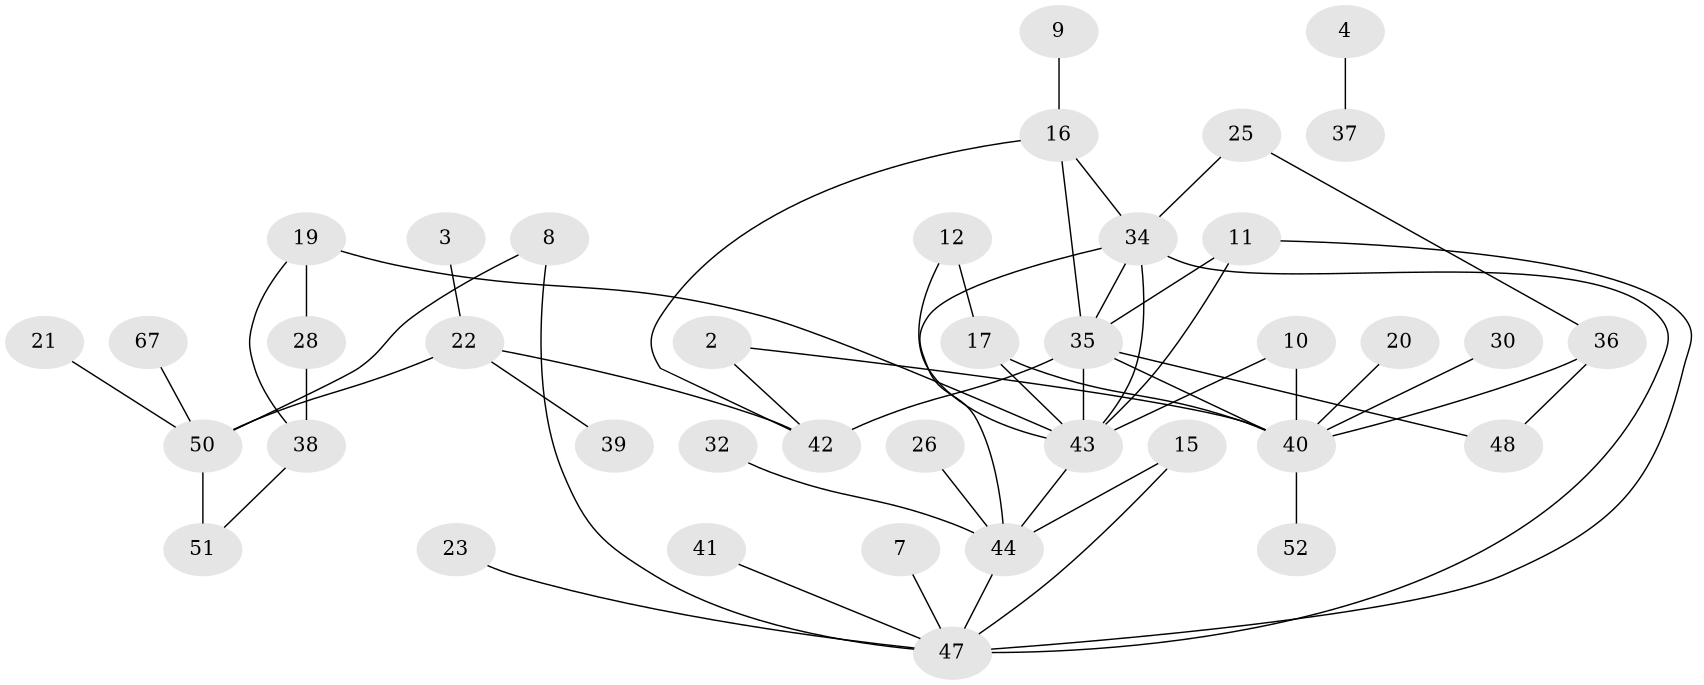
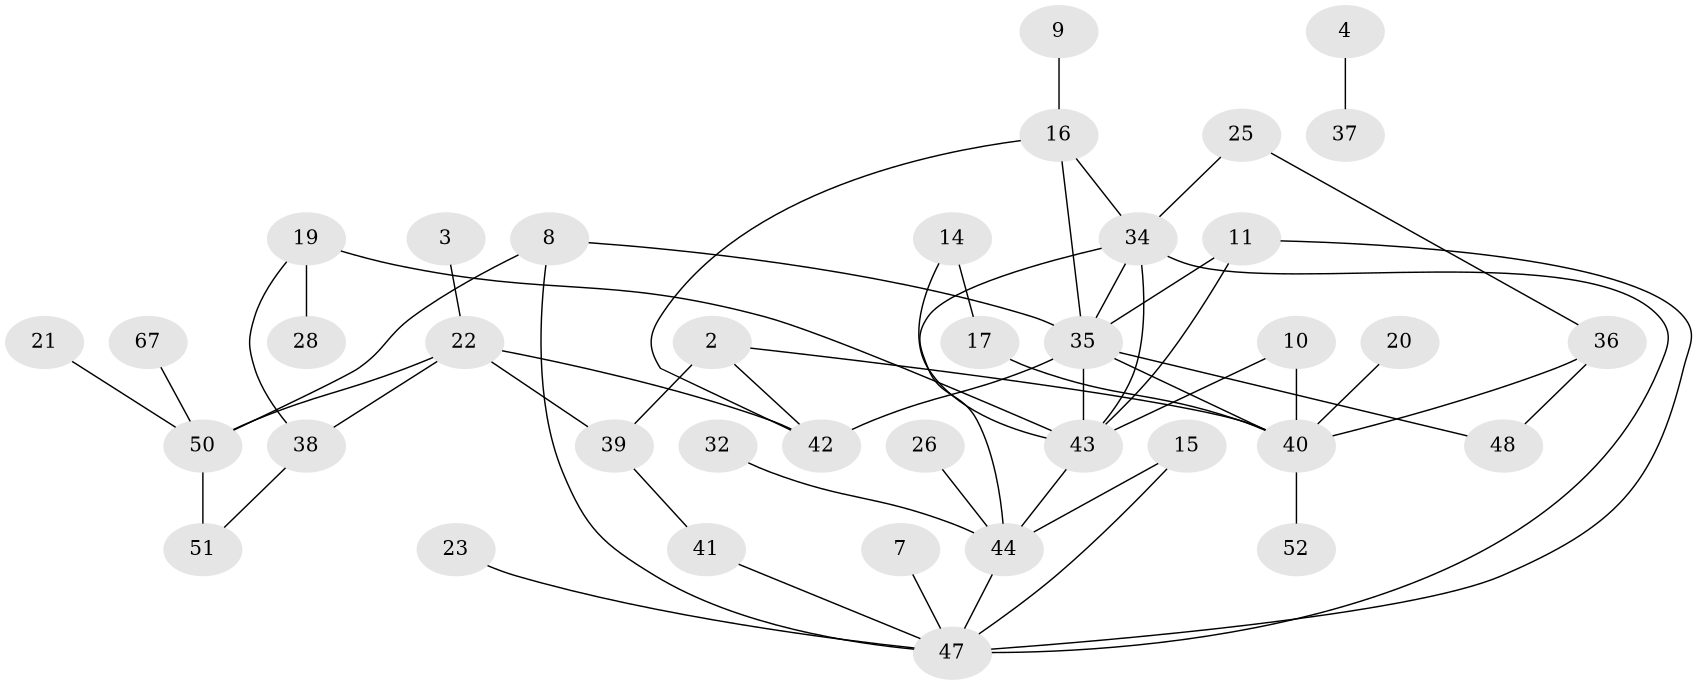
node "12": label "12" -> "14"
edge "8" -- "35": added
node "30": removed
edge "28" -- "38": now "22" -- "38"
edge "17" -- "43": removed
edge "2" -- "39": added
edge "39" -- "41": added
